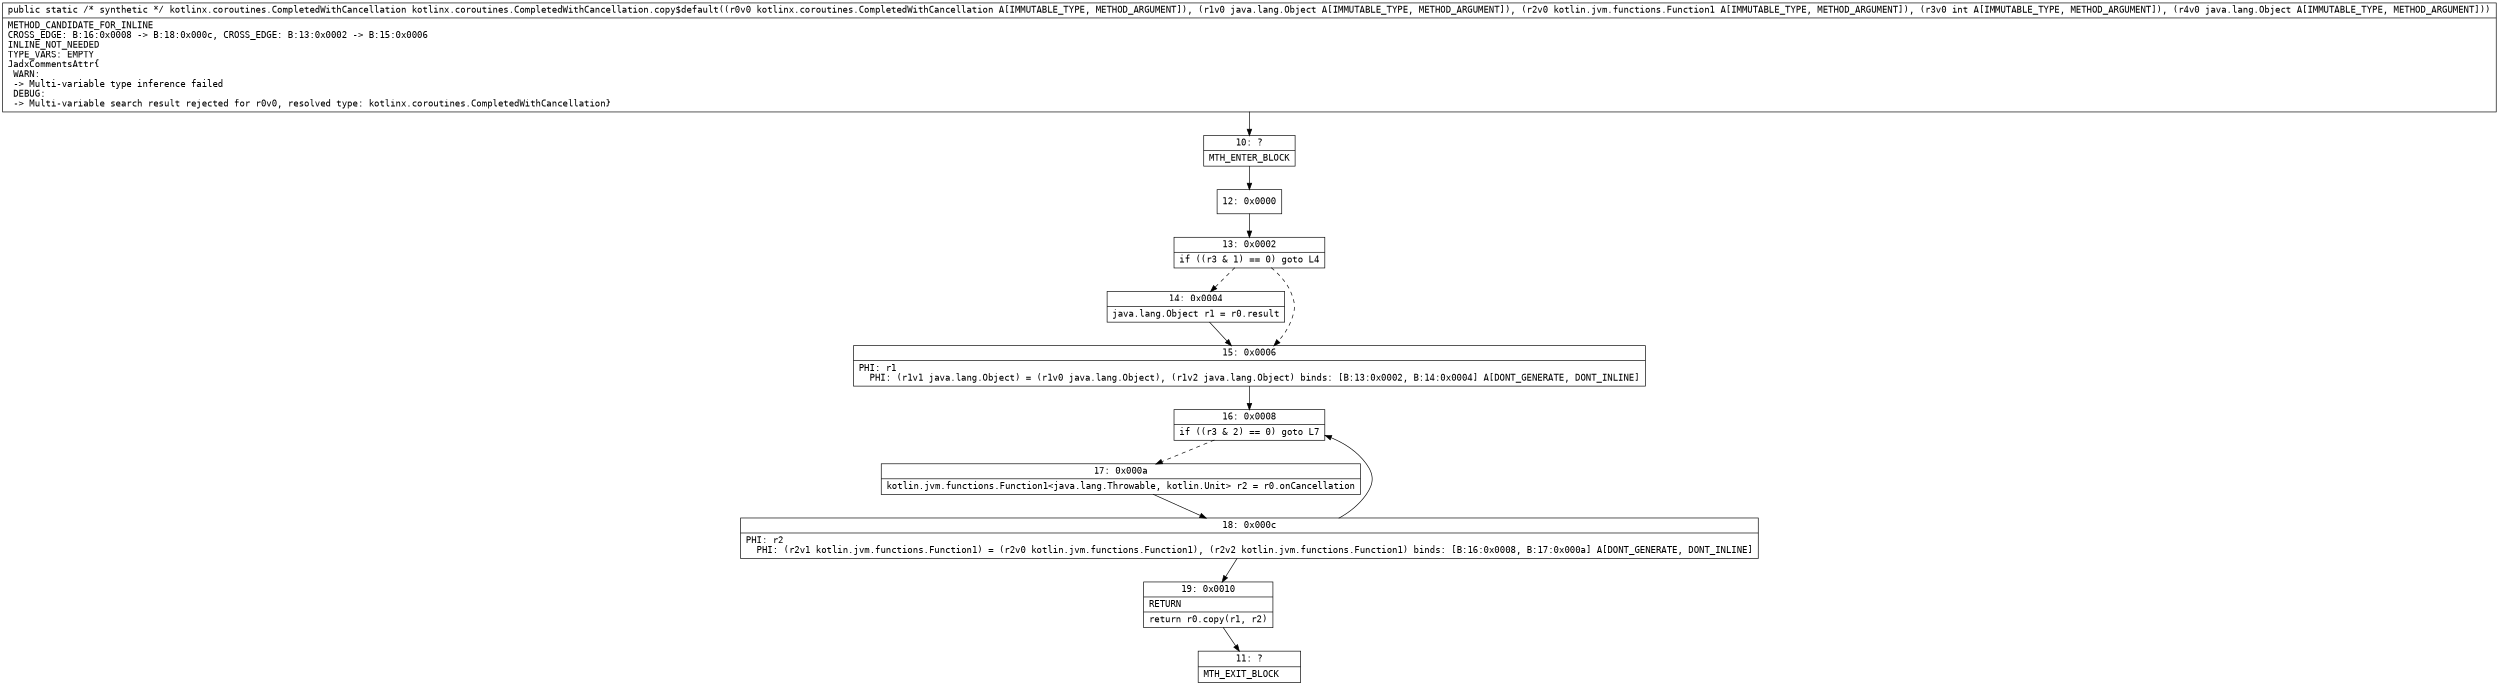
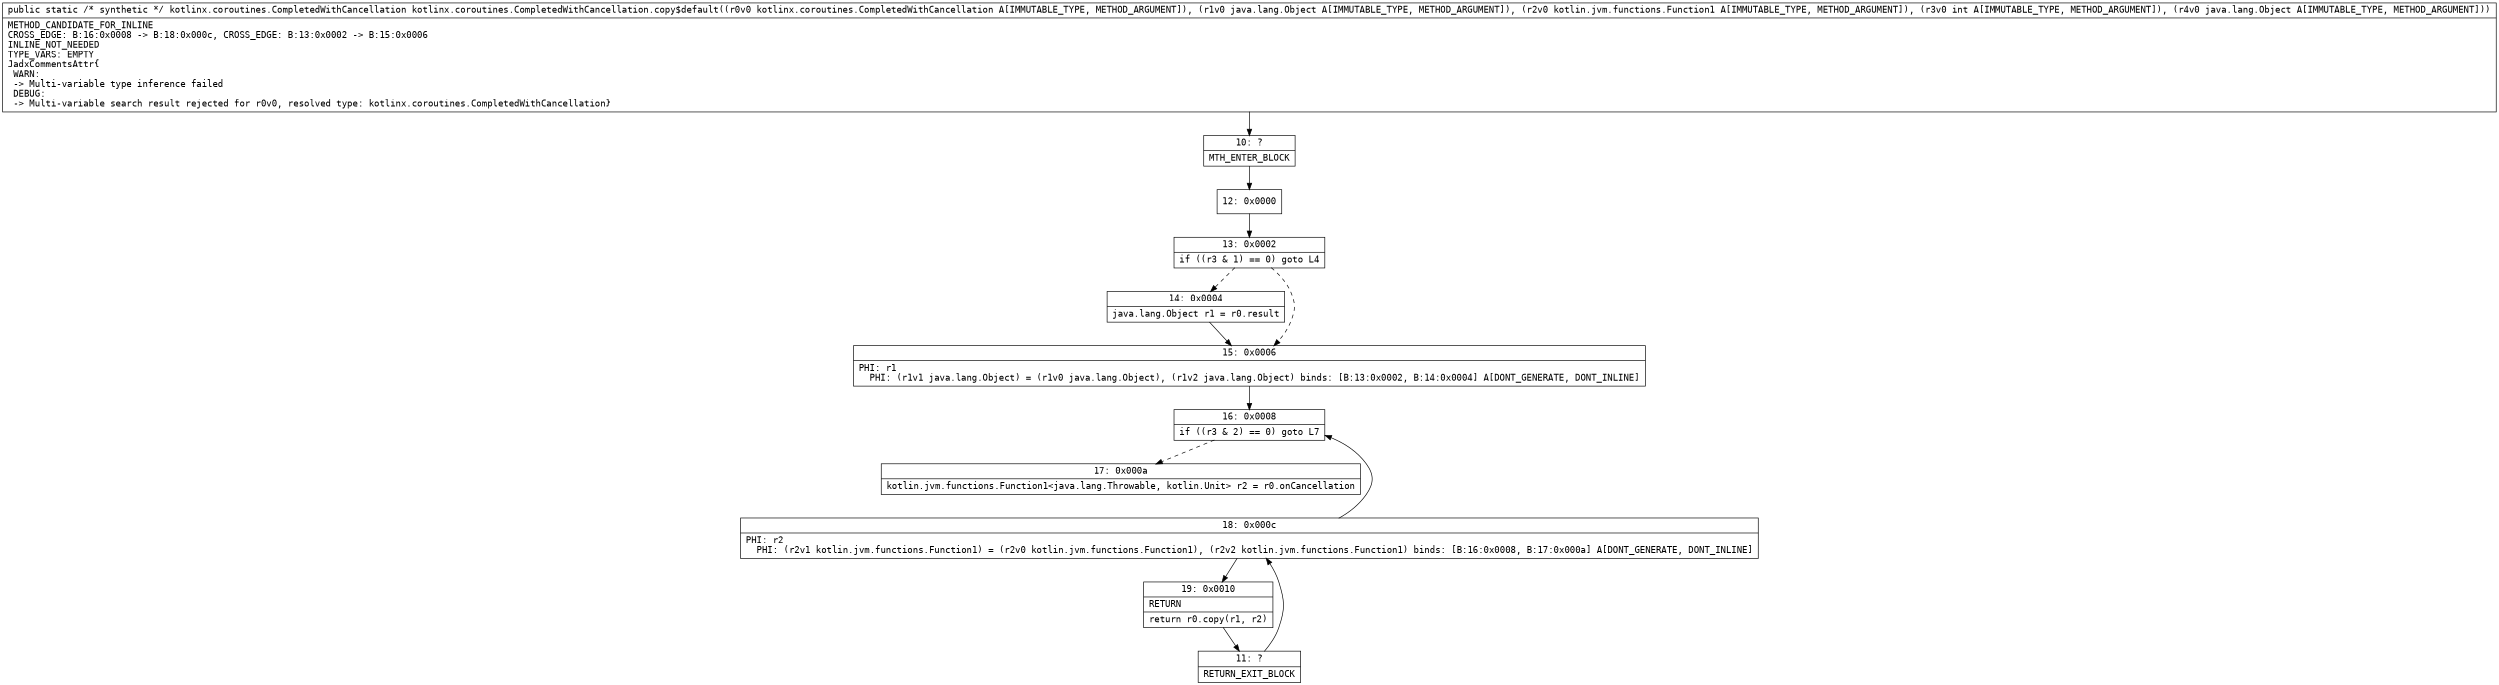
edge "17: 0x000a" -> "18: 0x000c": now "11: ?" -> "18: 0x000c"
node "11: ?": text "MTH_EXIT_BLOCK" -> "RETURN_EXIT_BLOCK"
